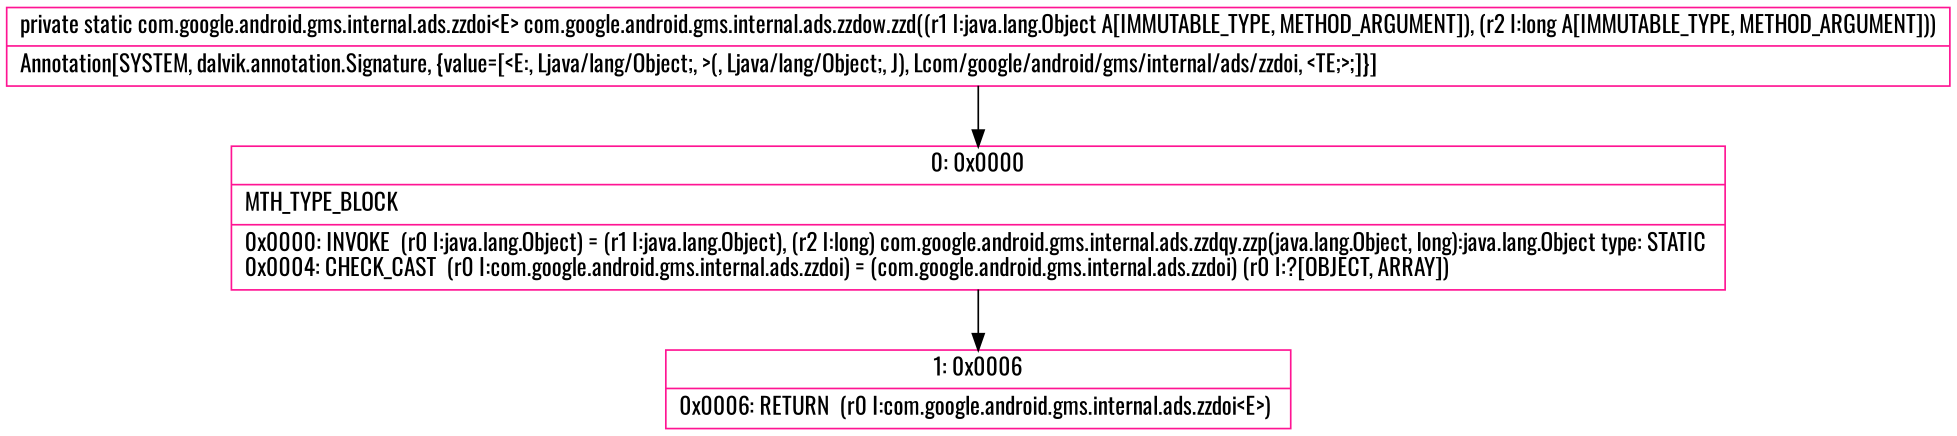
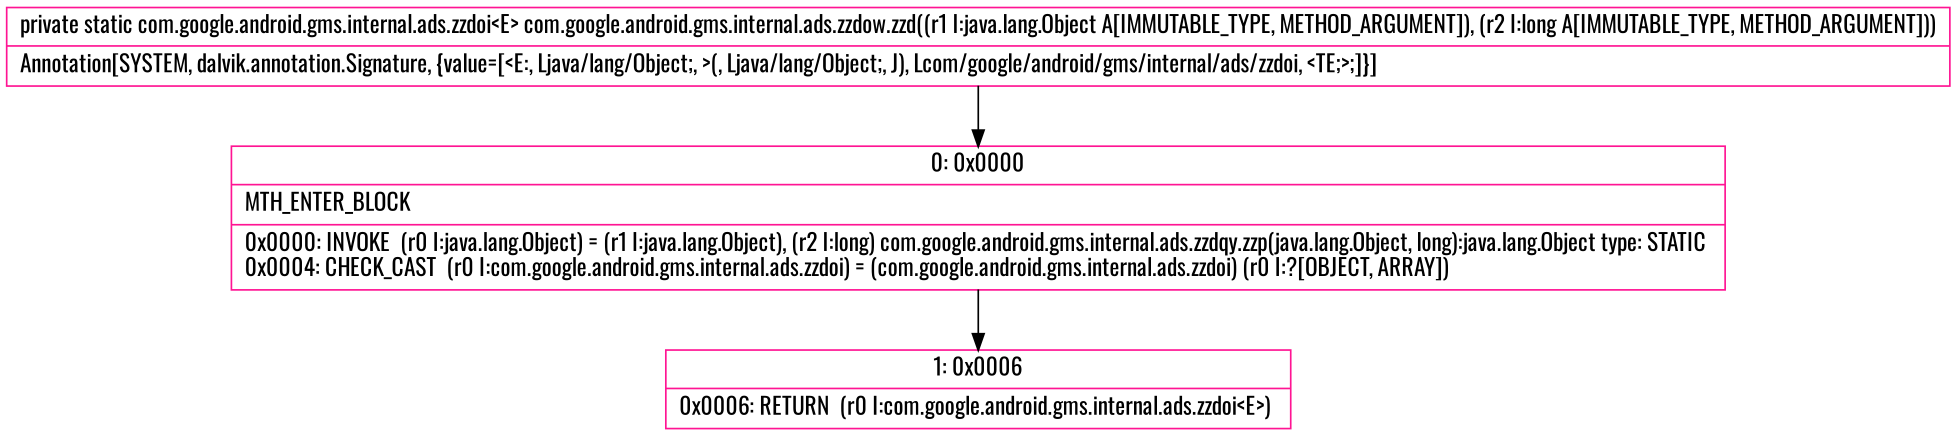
node "0: 0x0000": text "MTH_TYPE_BLOCK" -> "MTH_ENTER_BLOCK"
